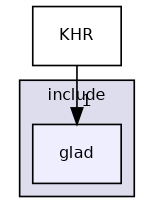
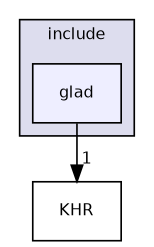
edge "KHR" -> "glad": reversed
